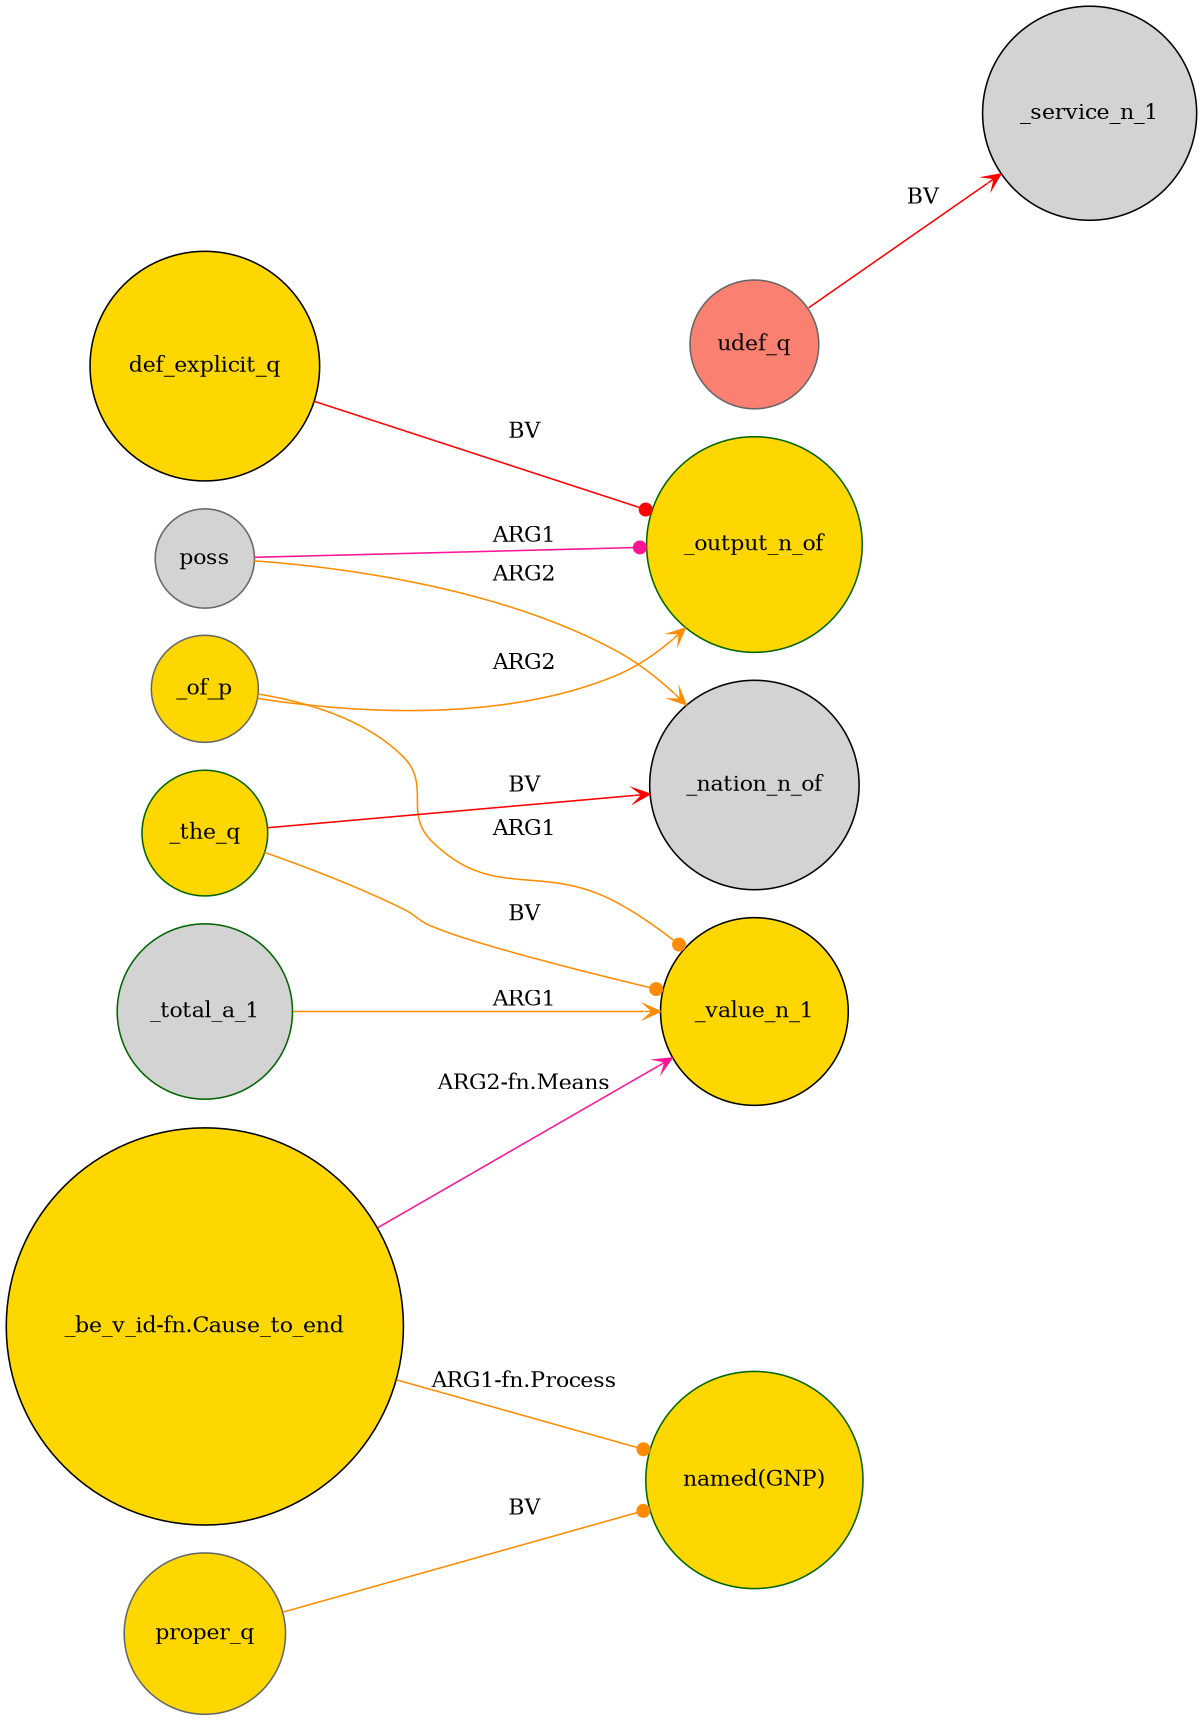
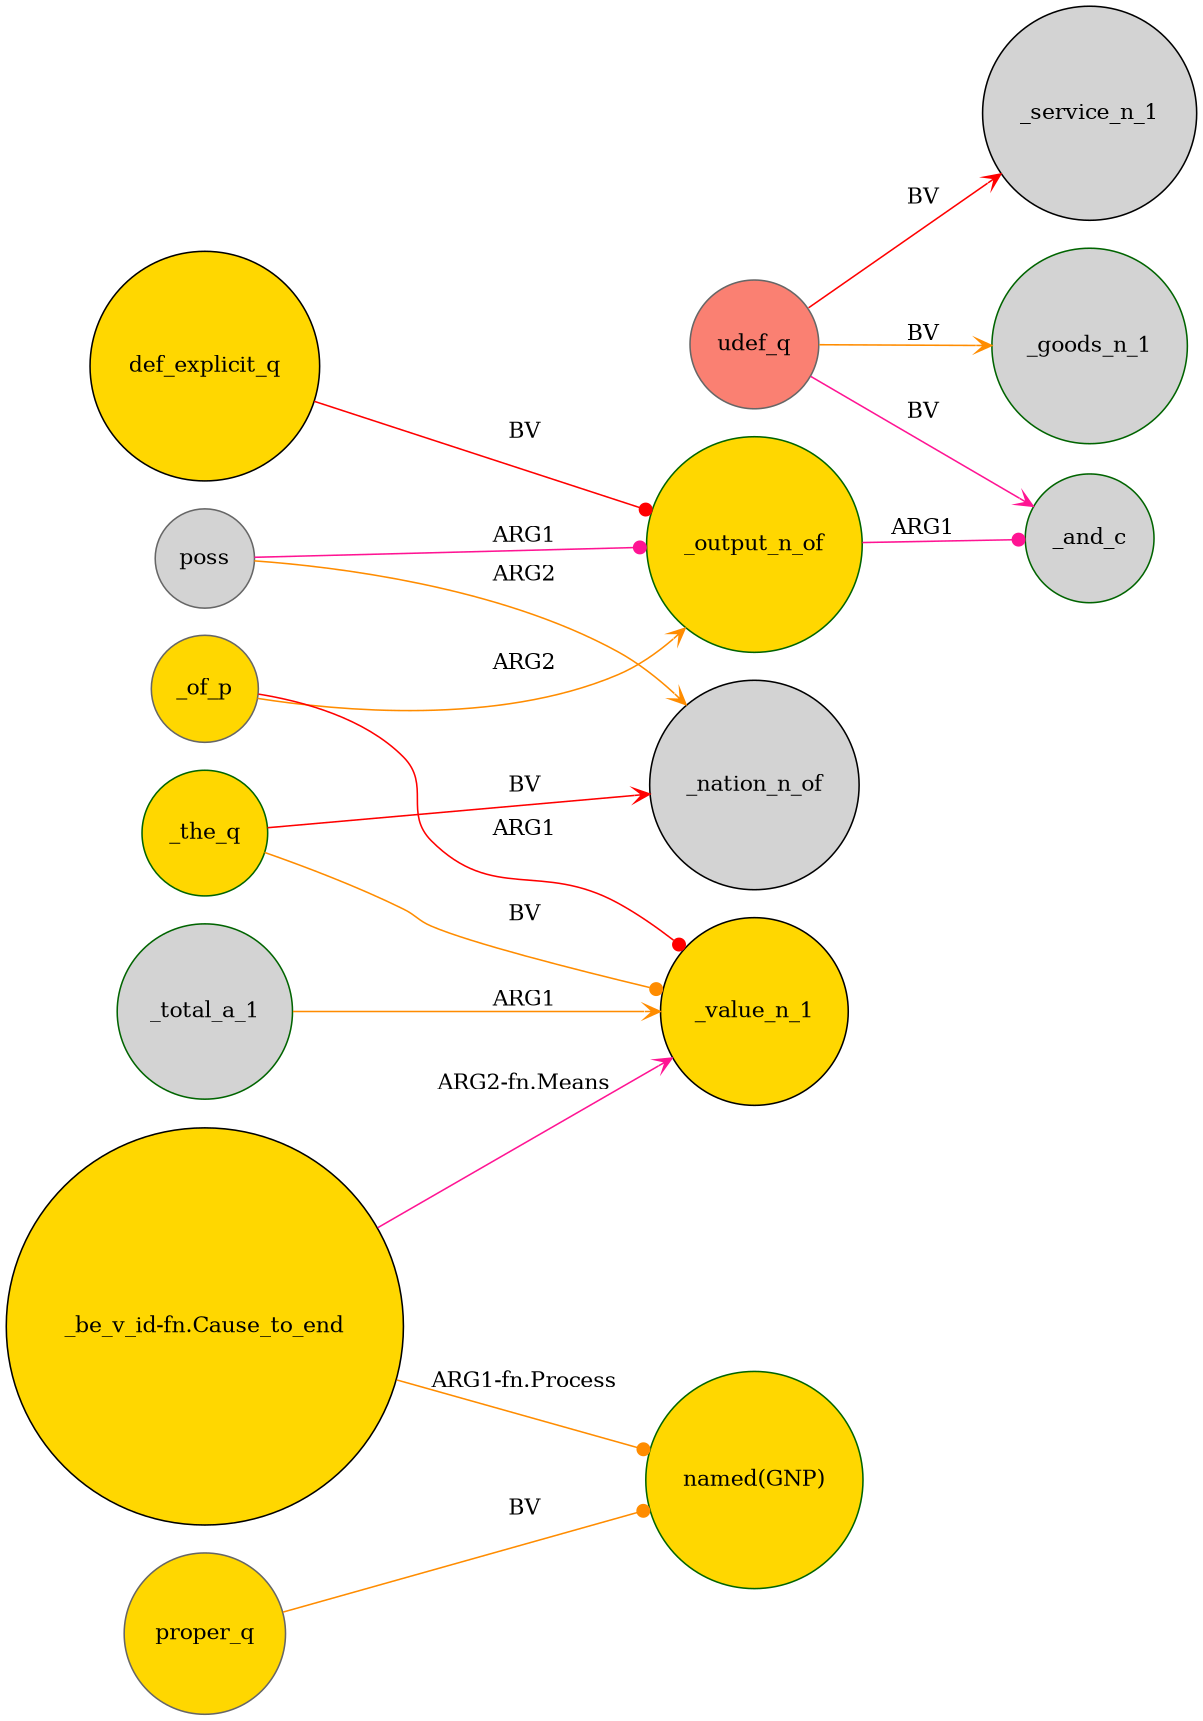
node "_goods_n_1": added
node "_and_c": added
edge "_of_p" -> "_value_n_1": color darkorange -> red
